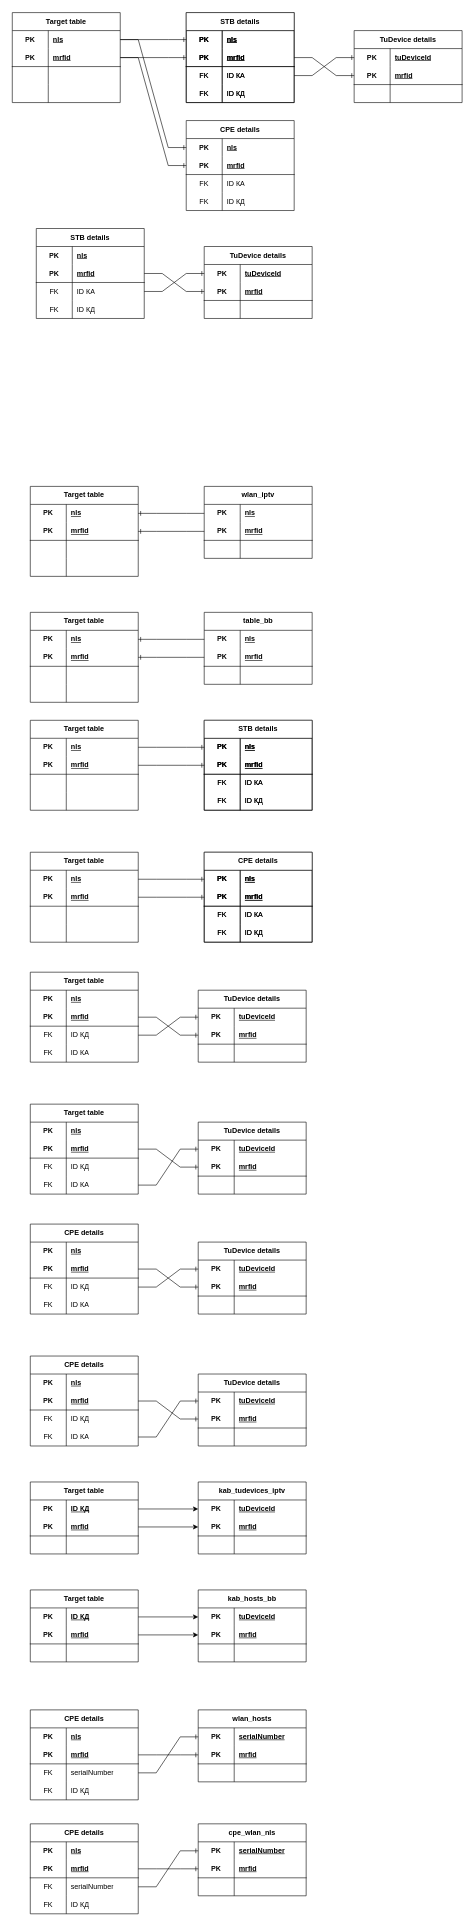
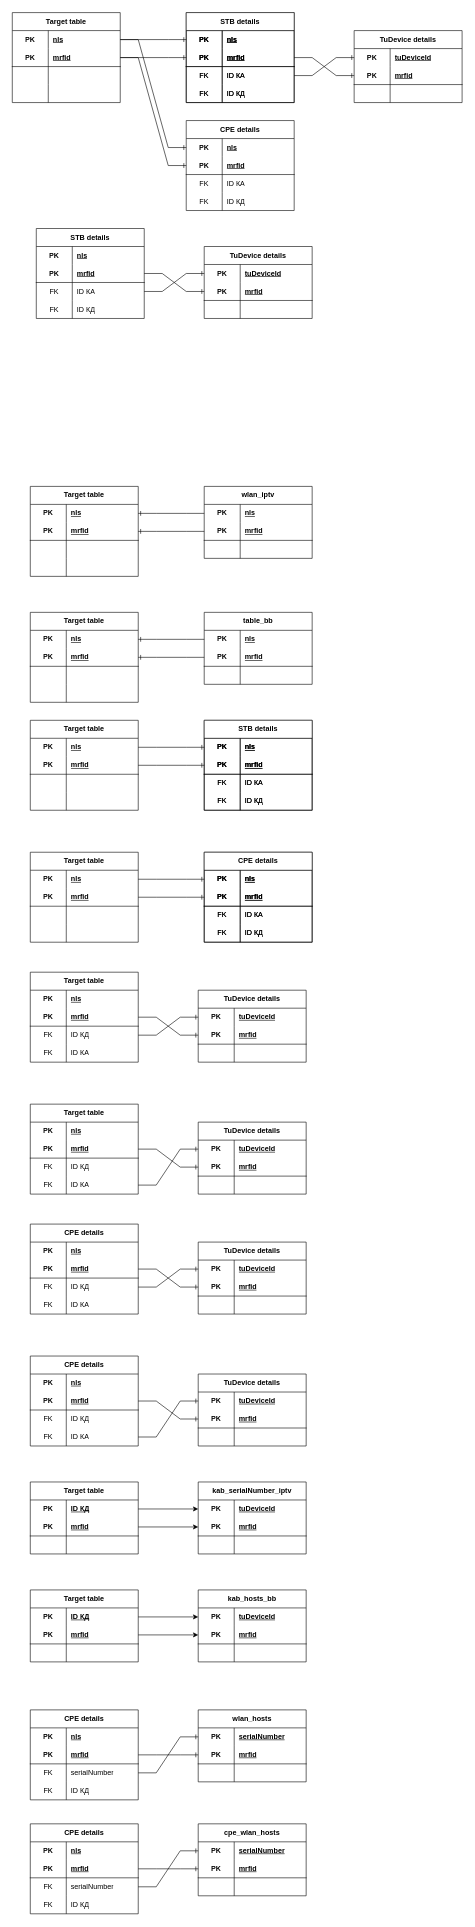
node "kab_tudevices_iptv": label "kab_tudevices_iptv" -> "kab_serialNumber_iptv"
node "cpe_wlan_nls": label "cpe_wlan_nls" -> "cpe_wlan_hosts"
